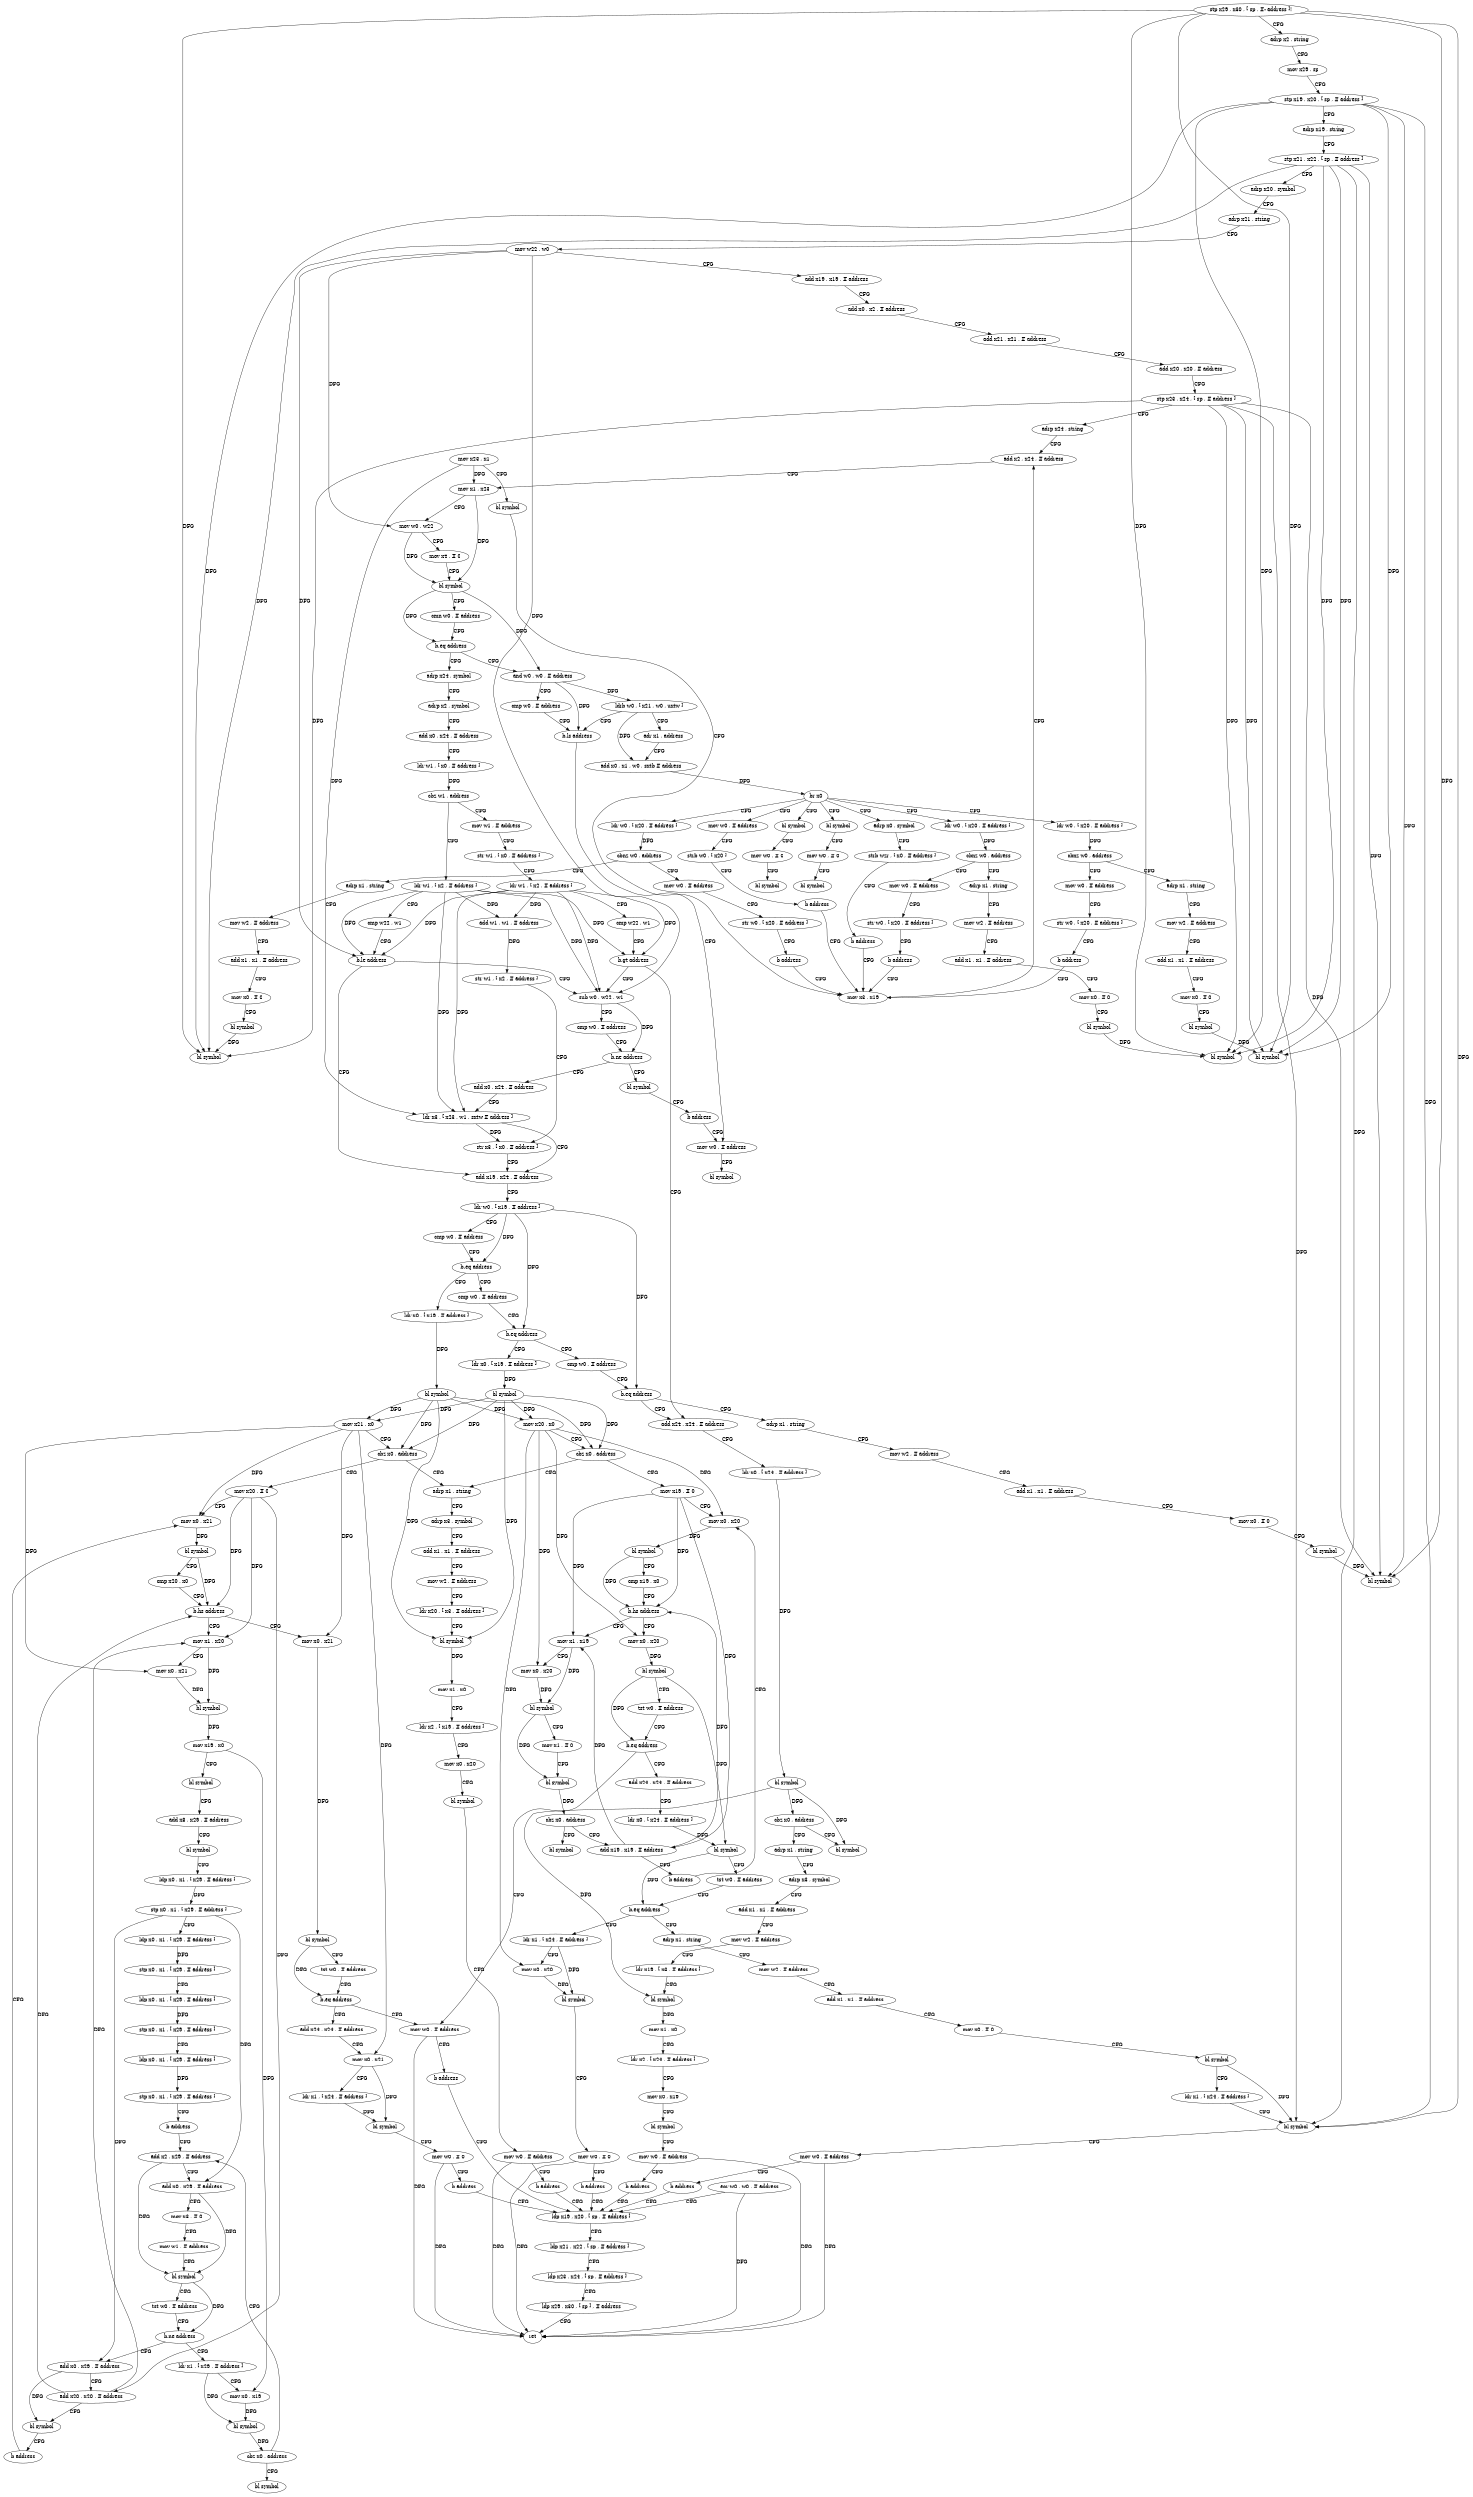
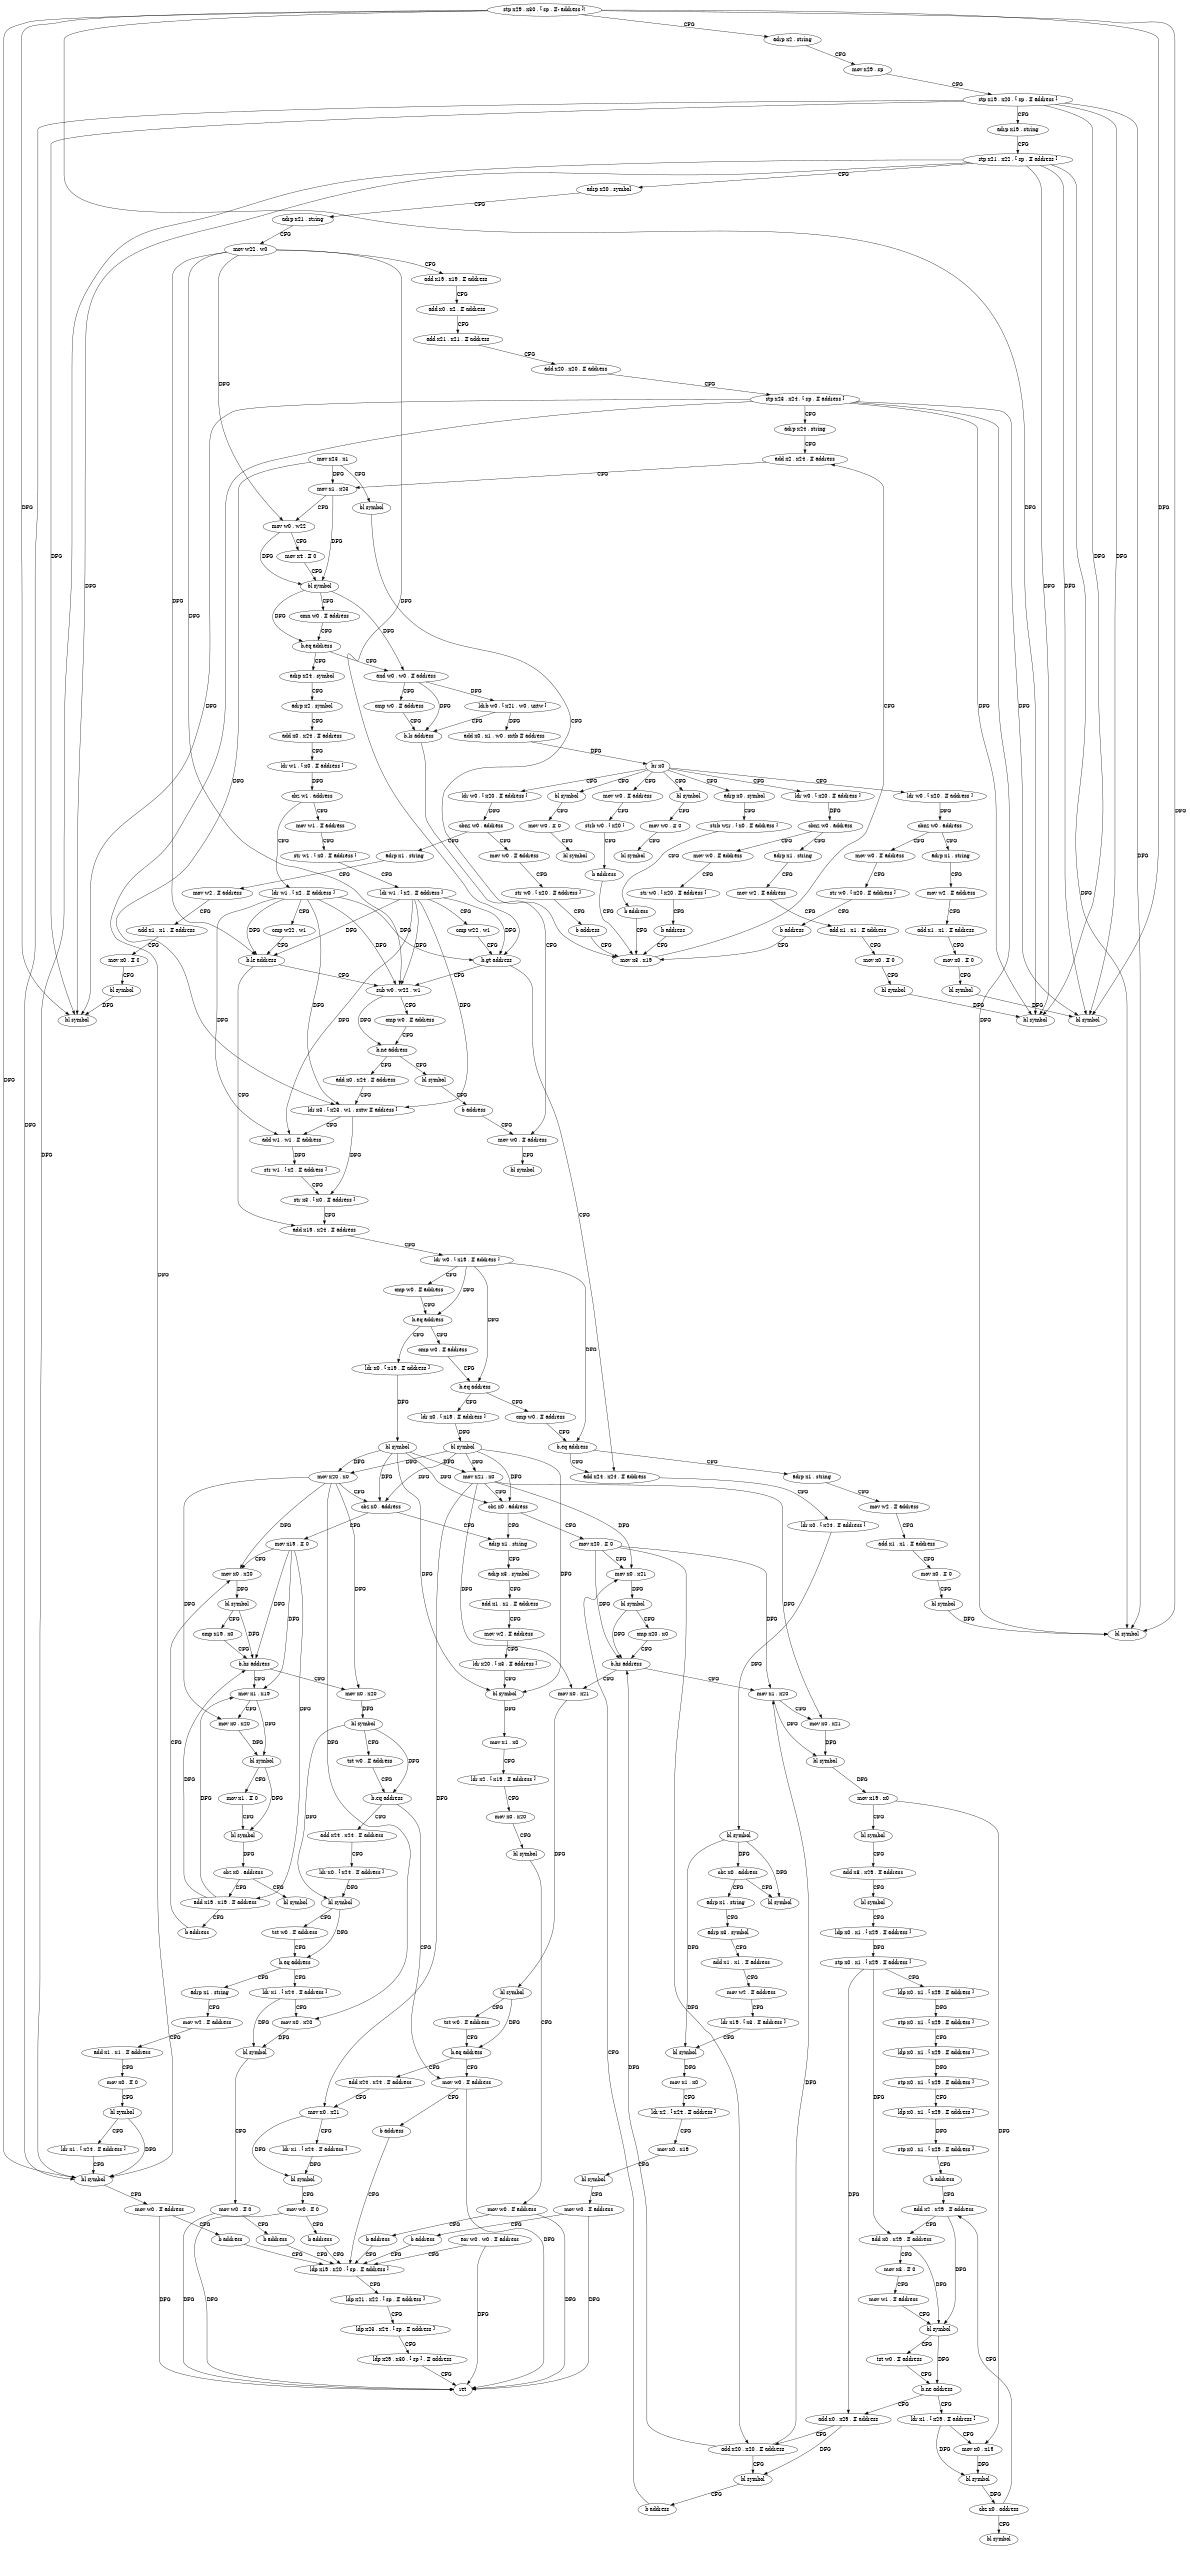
edge "mov w22 , w0" -> "b.gt address": added, label "DFG"
node "adr x1 , address": removed
edge "ldr x3 , [ x23 , w1 , sxtw # address ]" -> "add x19 , x24 , # address": now "ldr x3 , [ x23 , w1 , sxtw # address ]" -> "add w1 , w1 , # address"
